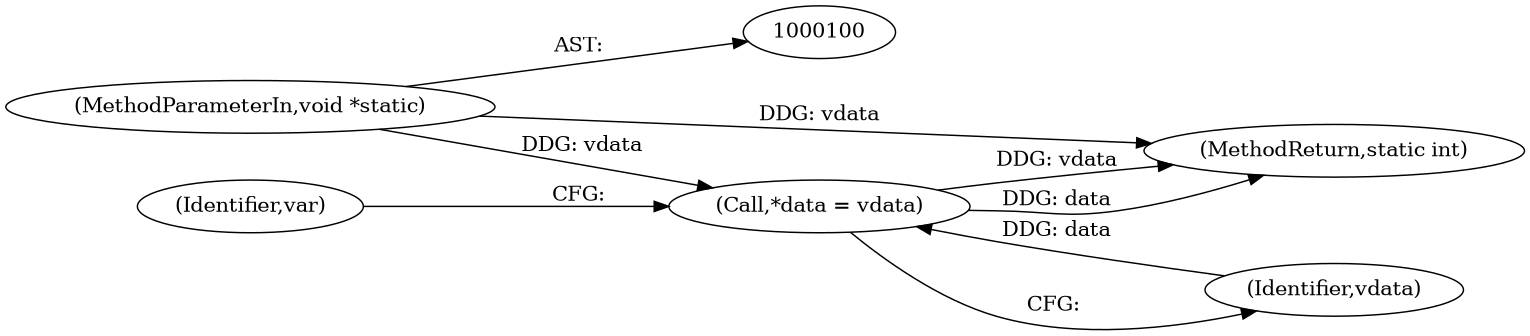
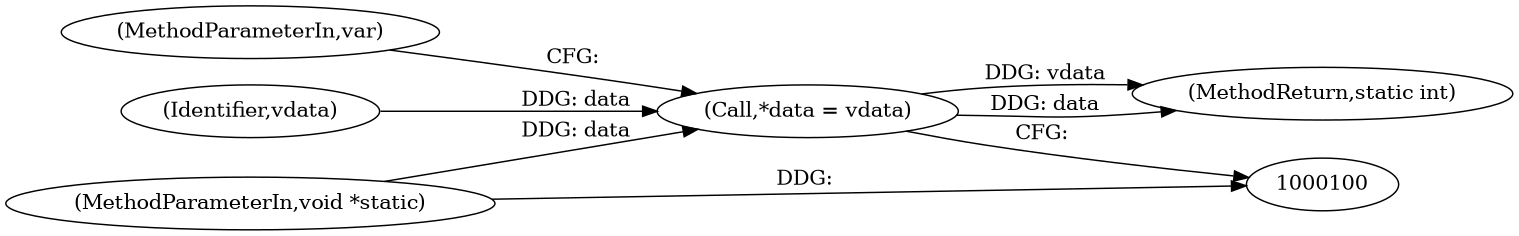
edge "(MethodParameterIn,void *static)" -> "1000100": label "AST: " -> "DDG: "
edge "(MethodParameterIn,void *static)" -> "(MethodReturn,static int)": removed, label "DDG: vdata"
edge "(MethodParameterIn,void *static)" -> "(Call,*data = vdata)": label "DDG: vdata" -> "DDG: data"
node "(Identifier,var)": label "(Identifier,var)" -> "(MethodParameterIn,var)"
edge "(Call,*data = vdata)" -> "(Identifier,vdata)": now "(Call,*data = vdata)" -> "1000100"
